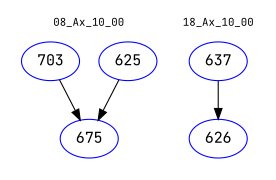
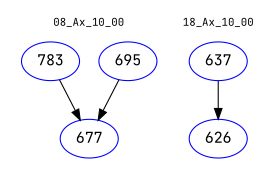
node "703": label "703" -> "783"
node "625": label "625" -> "695"
node "675": label "675" -> "677"
